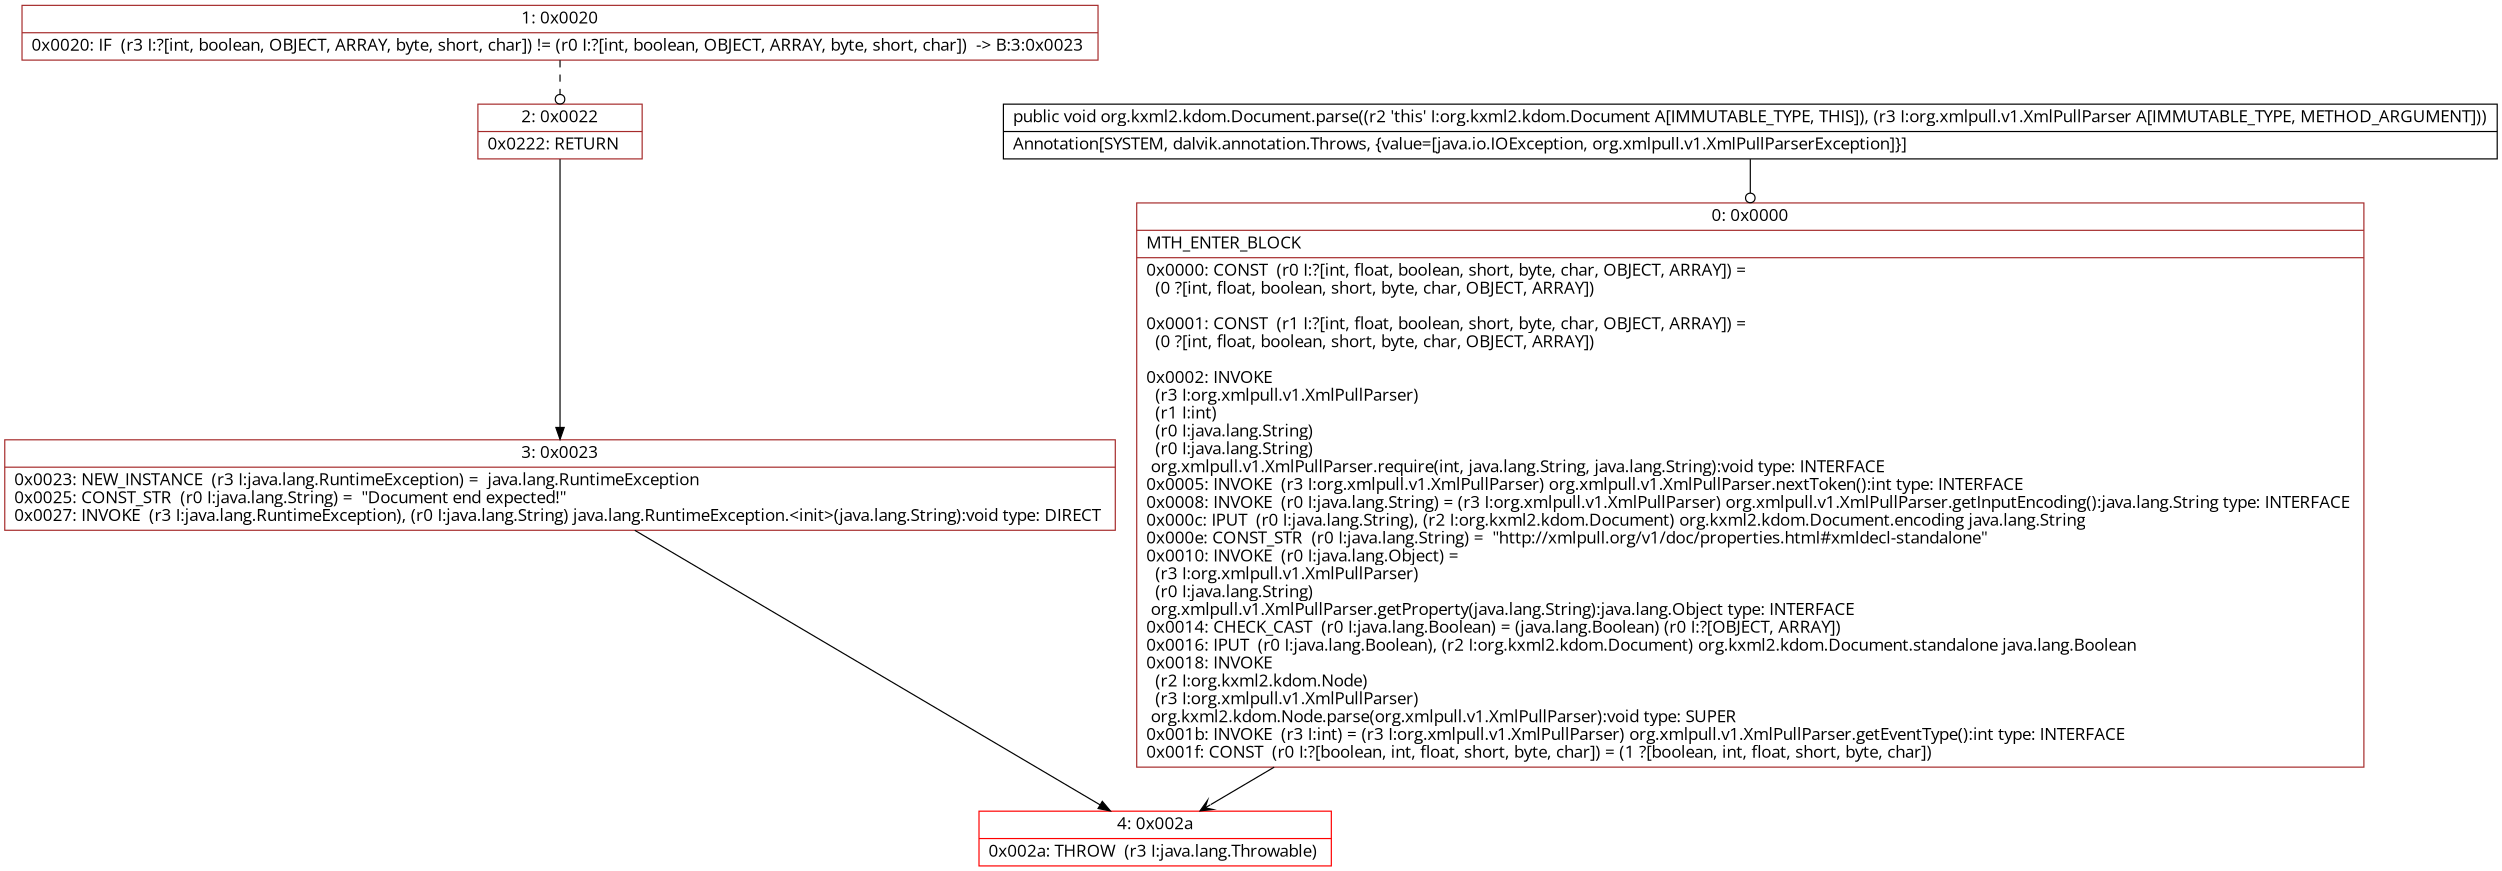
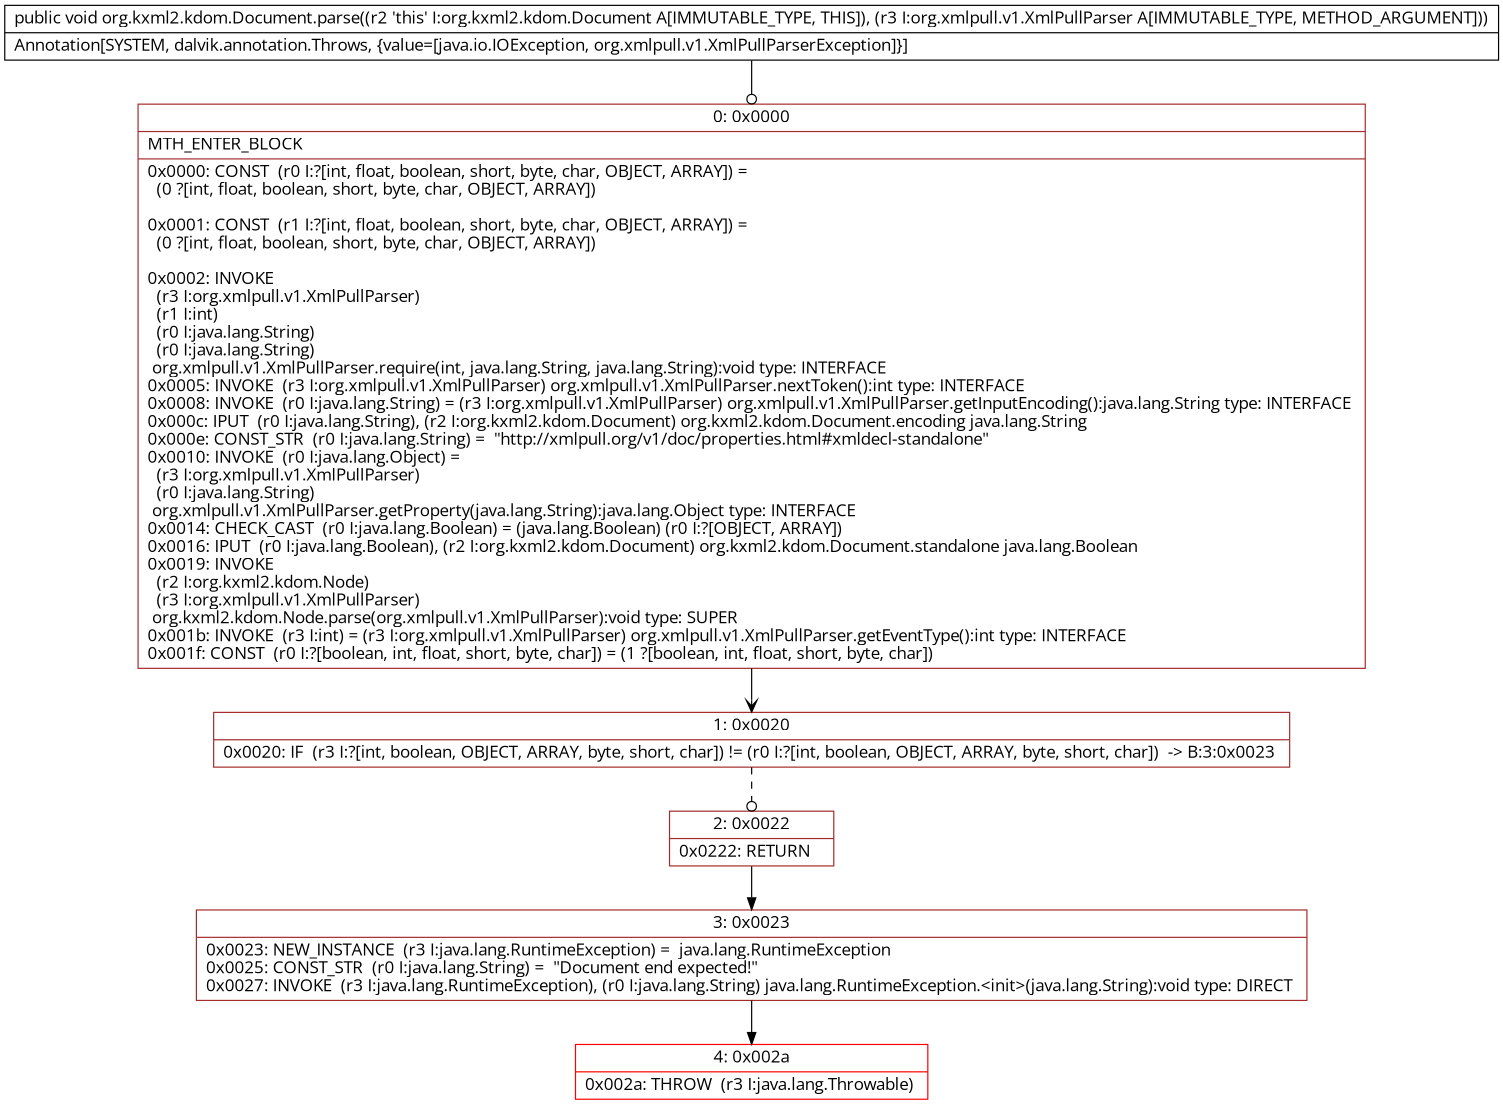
node "0: 0x0000": text "0x0018: INVOKE" -> "0x0019: INVOKE"
edge "0: 0x0000" -> "4: 0x002a": now "0: 0x0000" -> "1: 0x0020"
